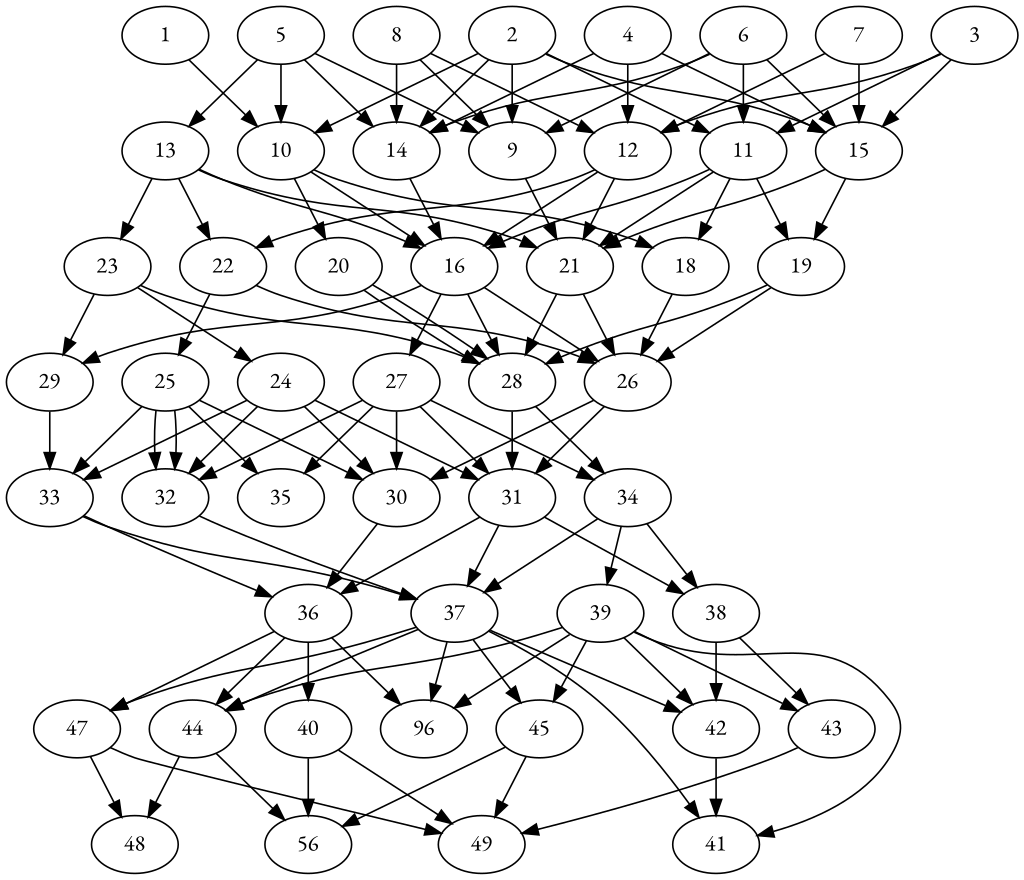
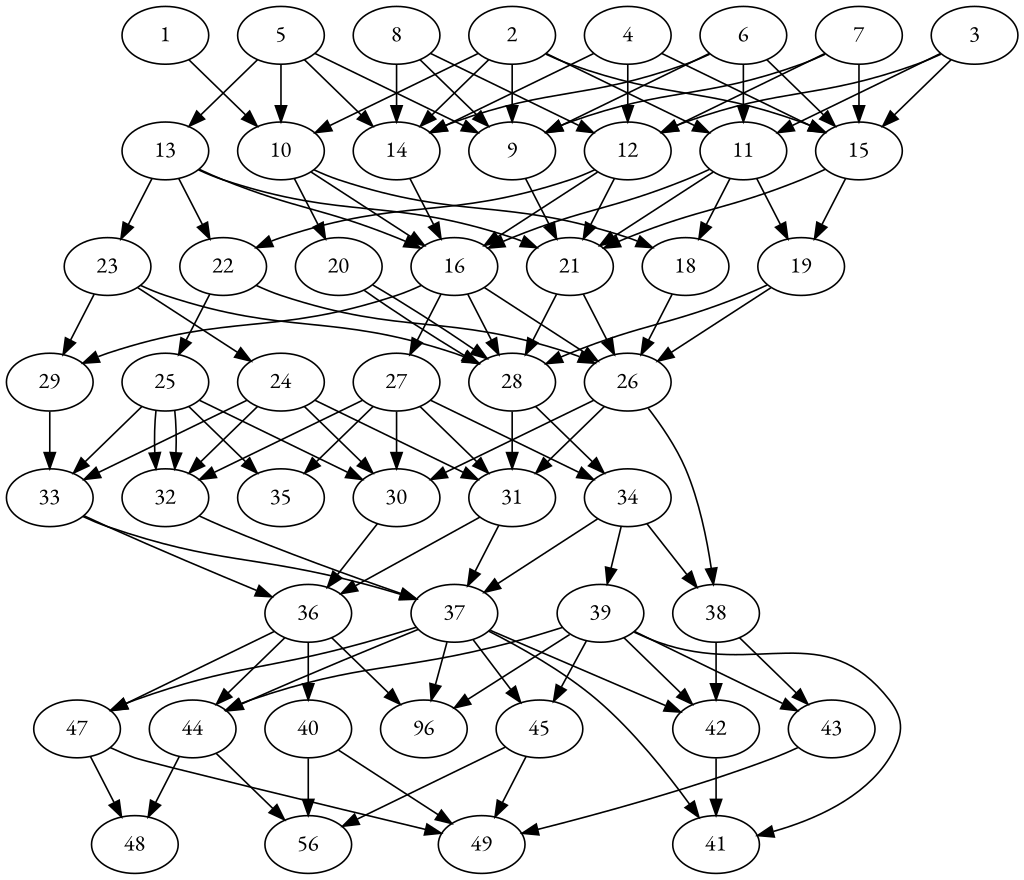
edge "7" -> "9": added
edge "31" -> "38": now "26" -> "38"
